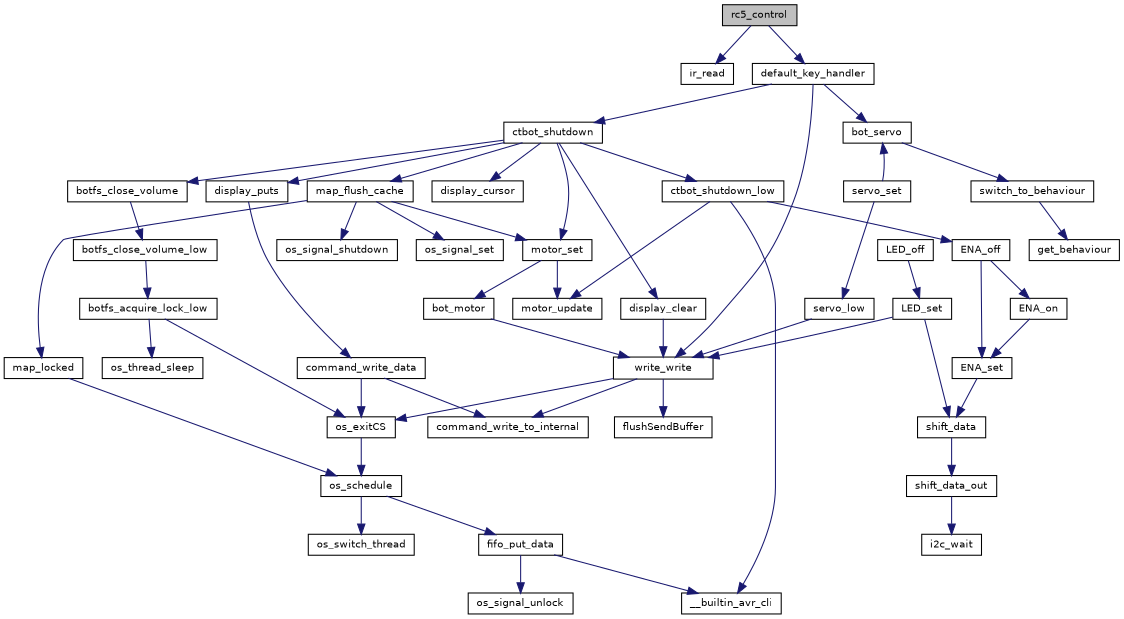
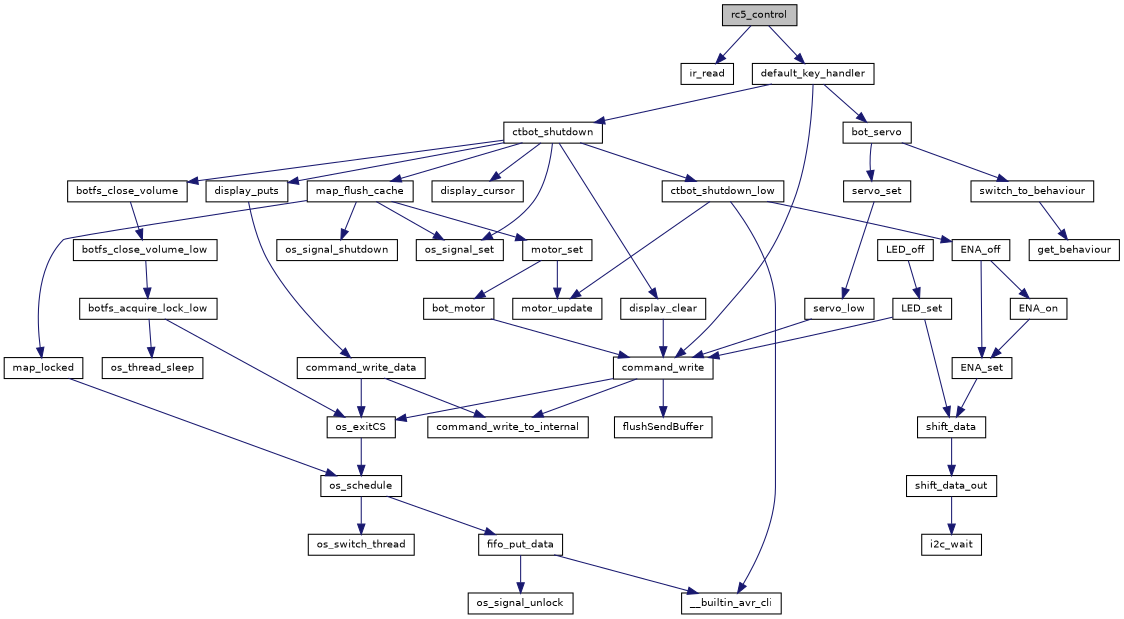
edge "servo_set" -> "bot_servo": reversed
edge "ctbot_shutdown" -> "motor_set": now "ctbot_shutdown" -> "os_signal_set"
node "write_write": label "write_write" -> "command_write"
